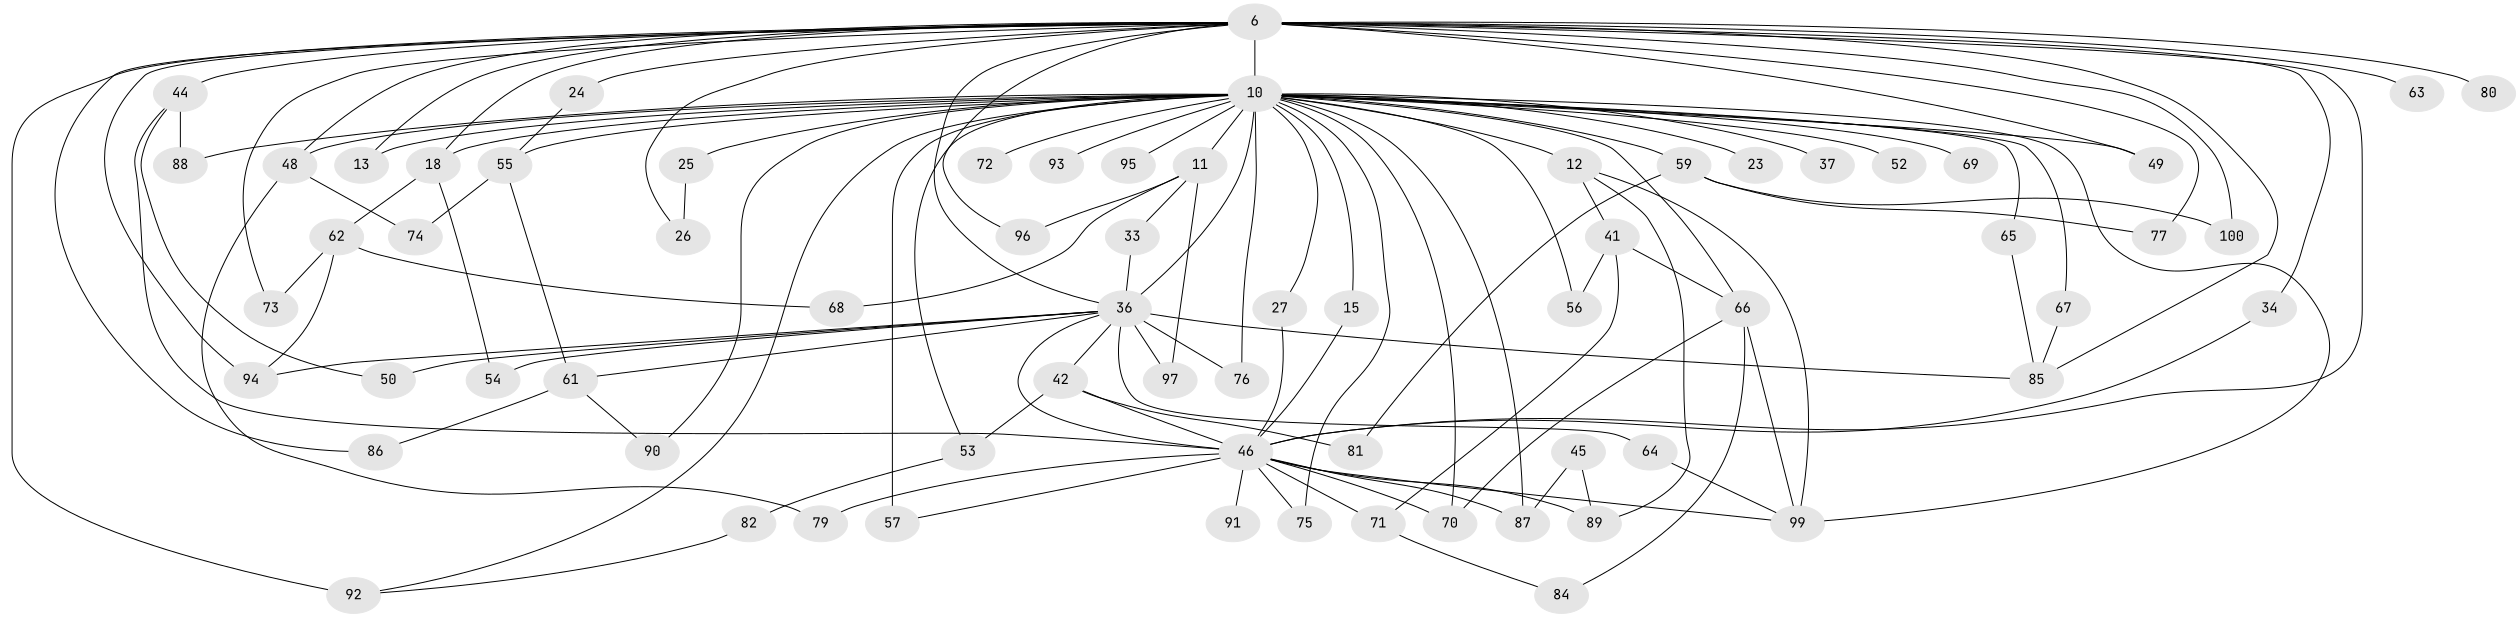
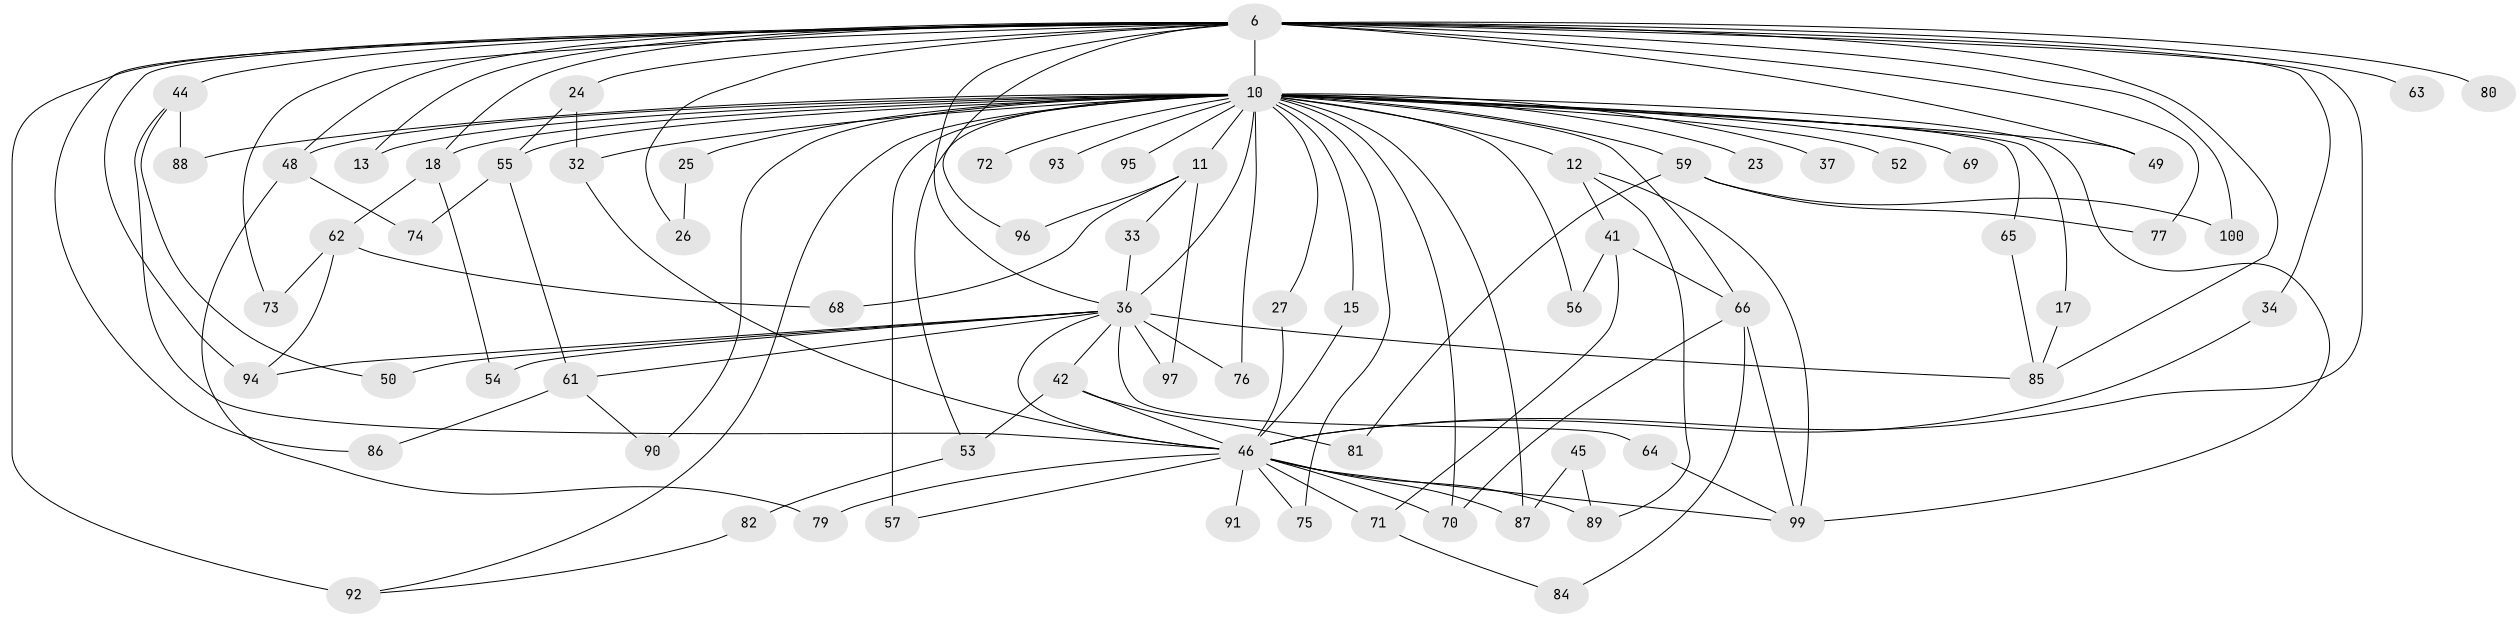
node "32": added
node "67": label "67" -> "17"
